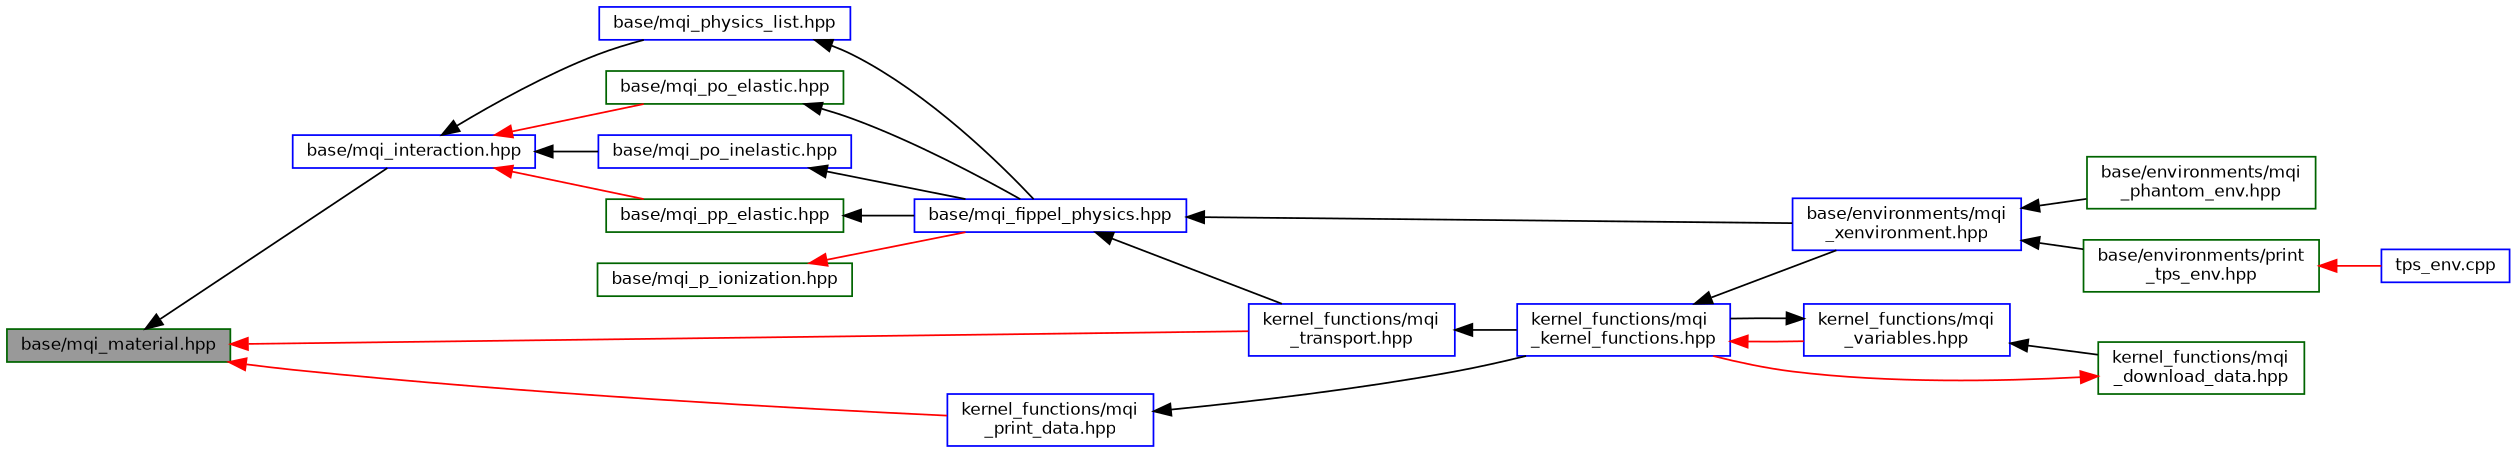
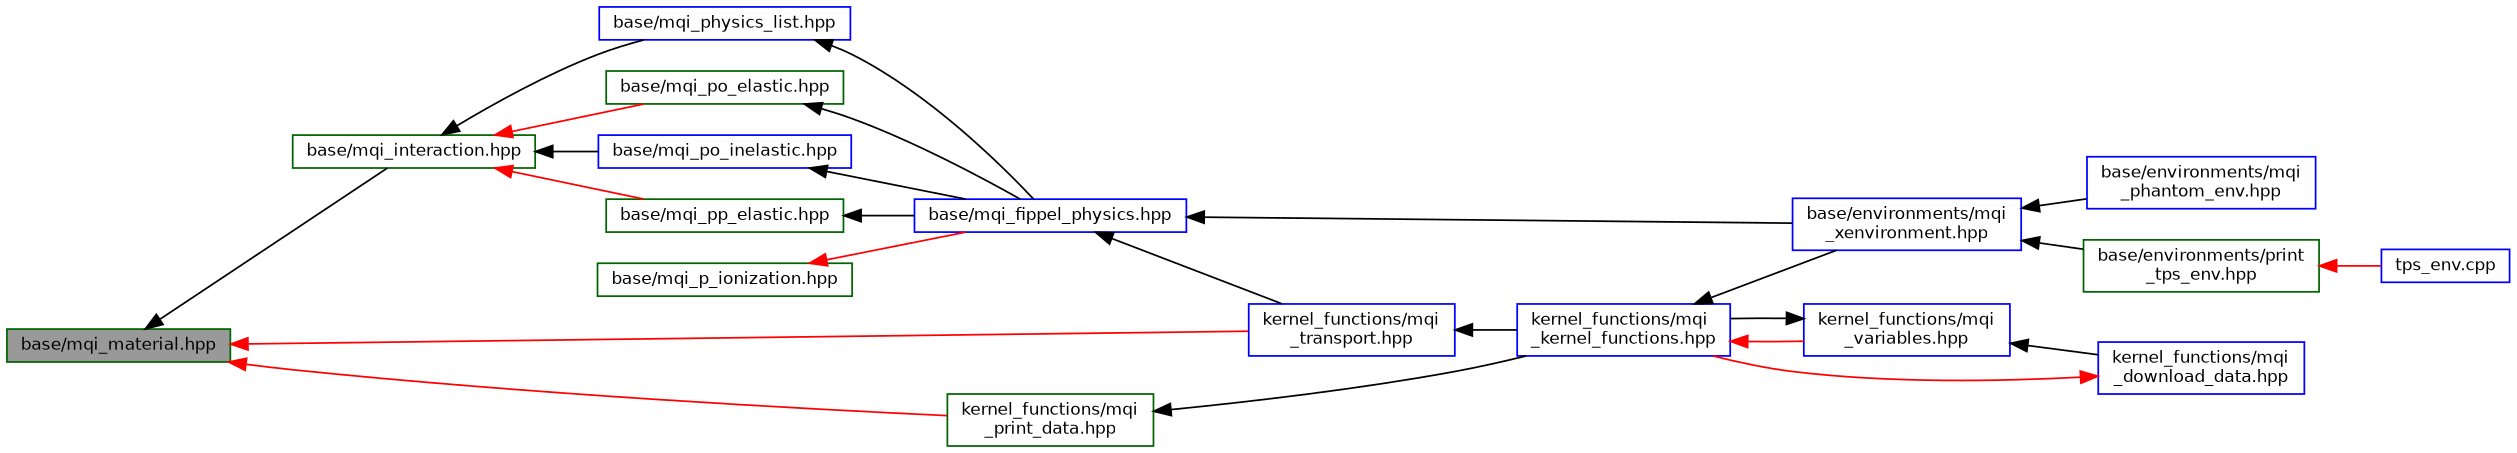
node "base/mqi_interaction.hpp": color blue -> darkgreen
node "base/environments/mqi _phantom_env.hpp": color darkgreen -> blue
node "kernel_functions/mqi _download_data.hpp": color darkgreen -> blue
node "kernel_functions/mqi _print_data.hpp": color blue -> darkgreen
